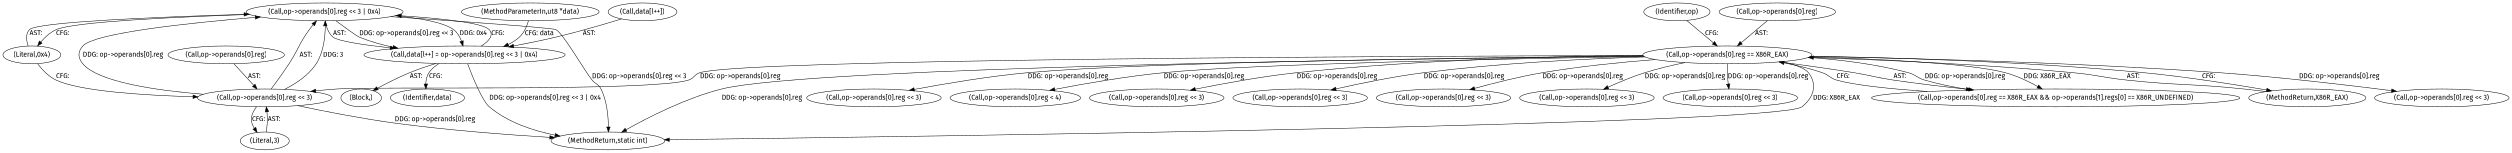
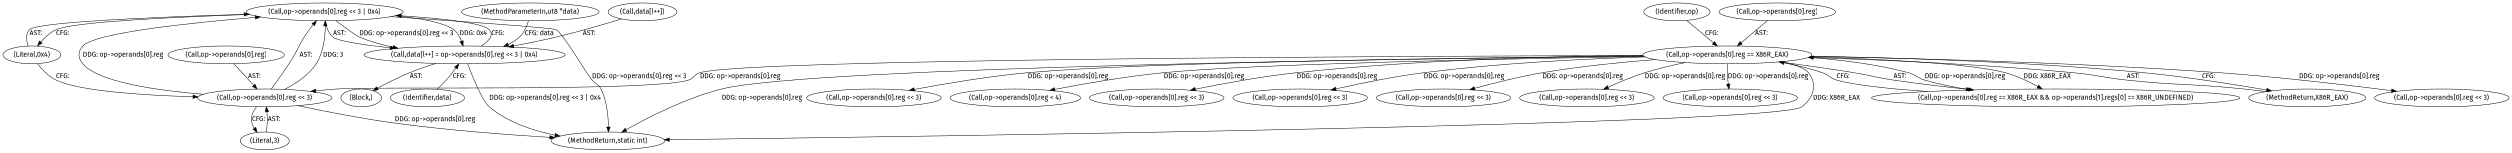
edge "(Call,data[l++] = op->operands[0].reg << 3 | 0x4)" -> "(Identifier,data)": reversed
